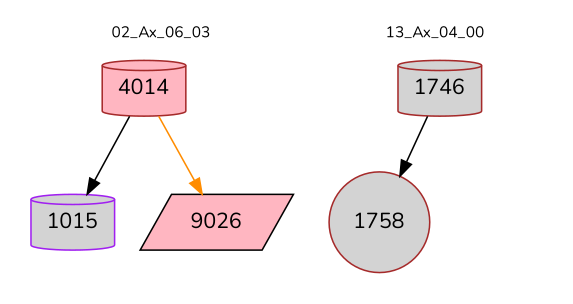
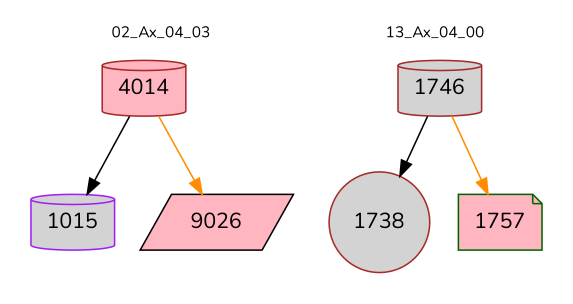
cluster "02_Ax_06_03": label "02_Ax_06_03" -> "02_Ax_04_03"
node "1758": label "1758" -> "1738"
node "1757": added
